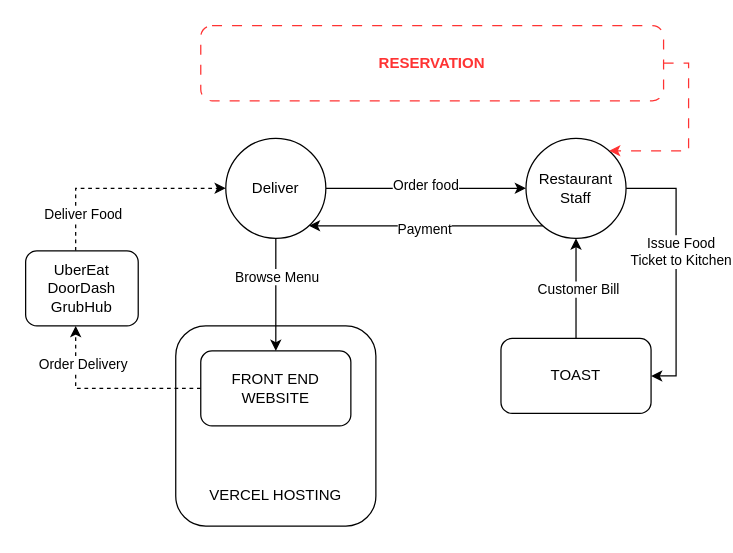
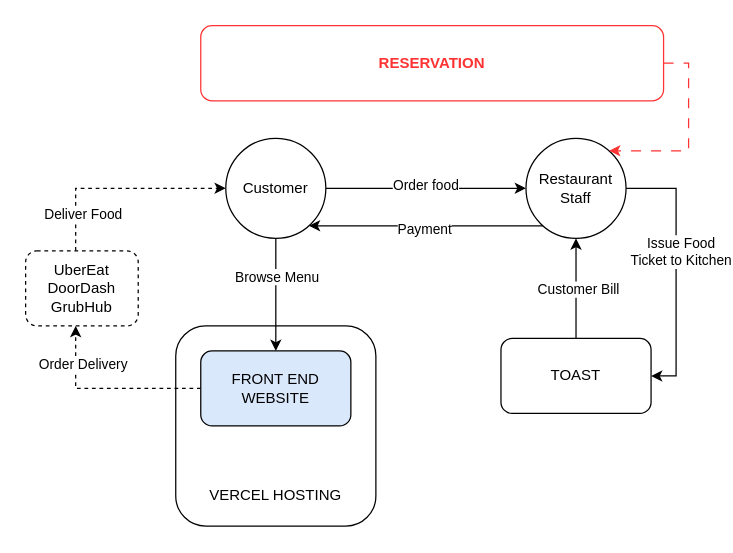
node "RESERVATION": style dashed -> solid
node "Deliver": label "Deliver" -> "Customer"
node "UberEat DoorDash GrubHub": style solid -> dashed
node "FRONT END WEBSITE": fillcolor #ffffff -> #dae8fc
